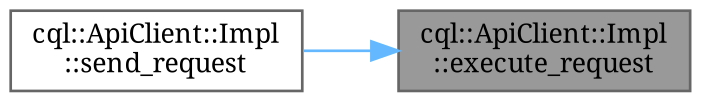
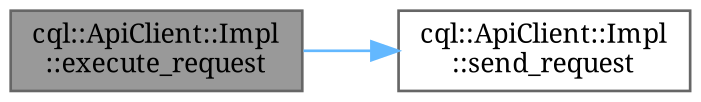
edge "cql::ApiClient::Impl ::send_request" -> "cql::ApiClient::Impl ::execute_request": reversed
